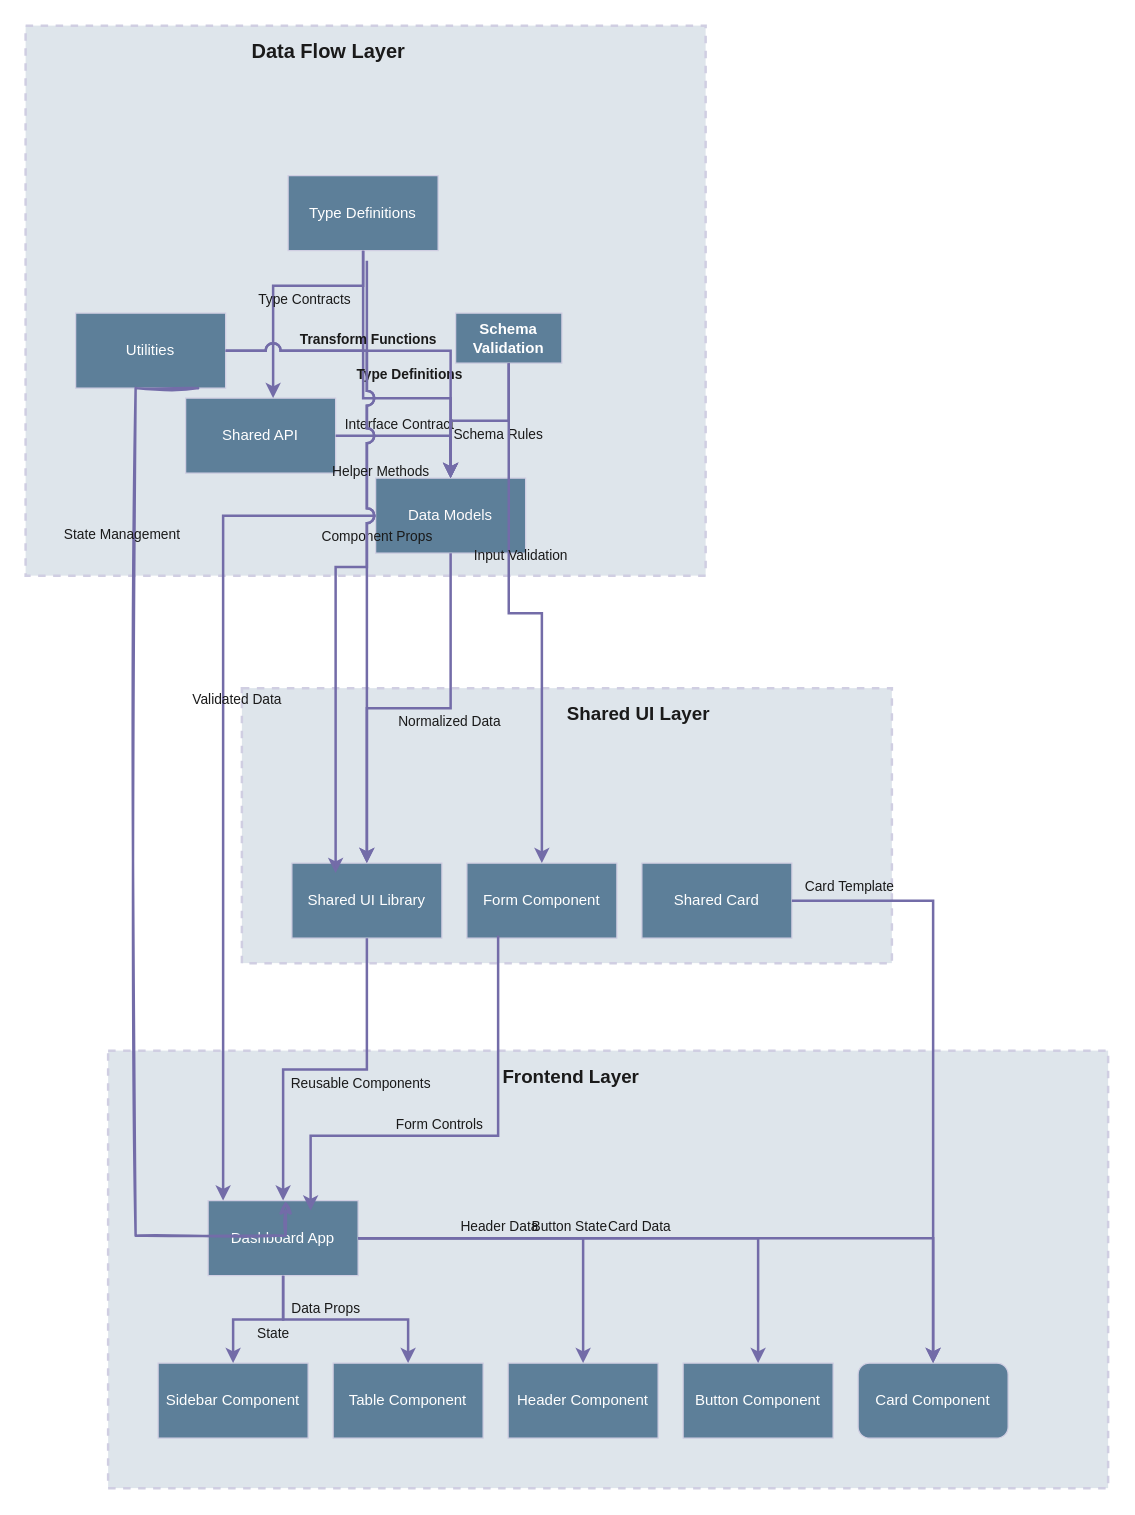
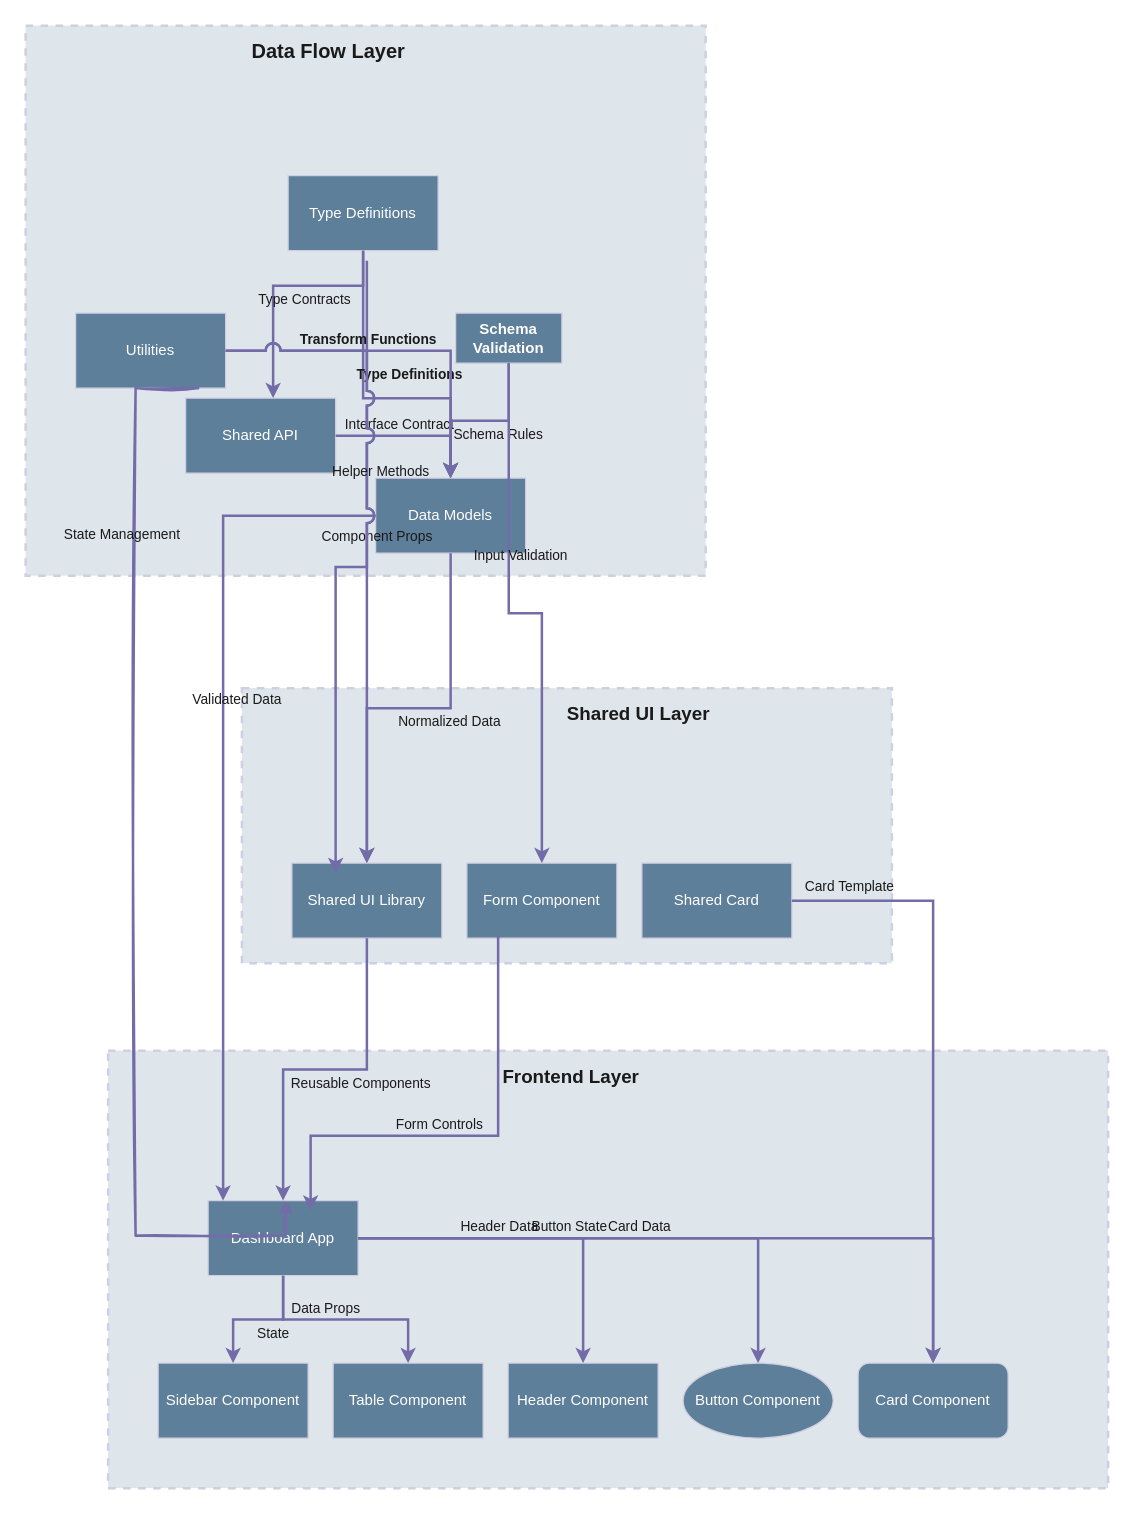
node "Button Component": shape rectangle -> ellipse
